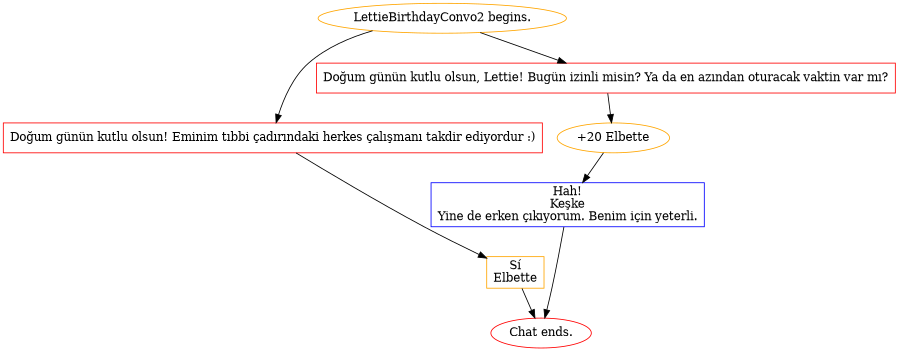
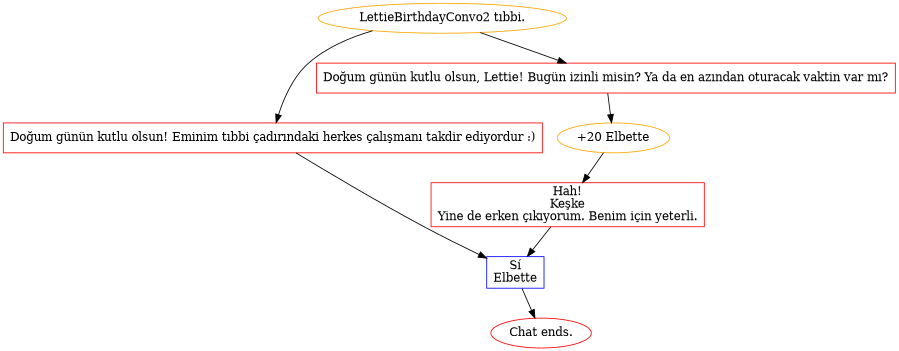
node "LettieBirthdayConvo2 begins.": label "LettieBirthdayConvo2 begins." -> "LettieBirthdayConvo2 tıbbi."
node "Hah! Keşke Yine de erken çıkıyorum. Benim için yeterli.": color blue -> red
edge "Hah! Keşke Yine de erken çıkıyorum. Benim için yeterli." -> "Chat ends.": now "Hah! Keşke Yine de erken çıkıyorum. Benim için yeterli." -> "Sí Elbette"
node "Sí Elbette": color orange -> blue
